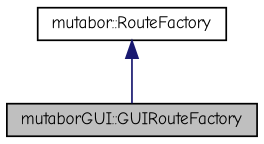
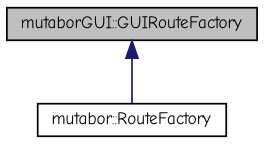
edge "mutaborGUI::GUIRouteFactory" -> "mutabor::RouteFactory": reversed
